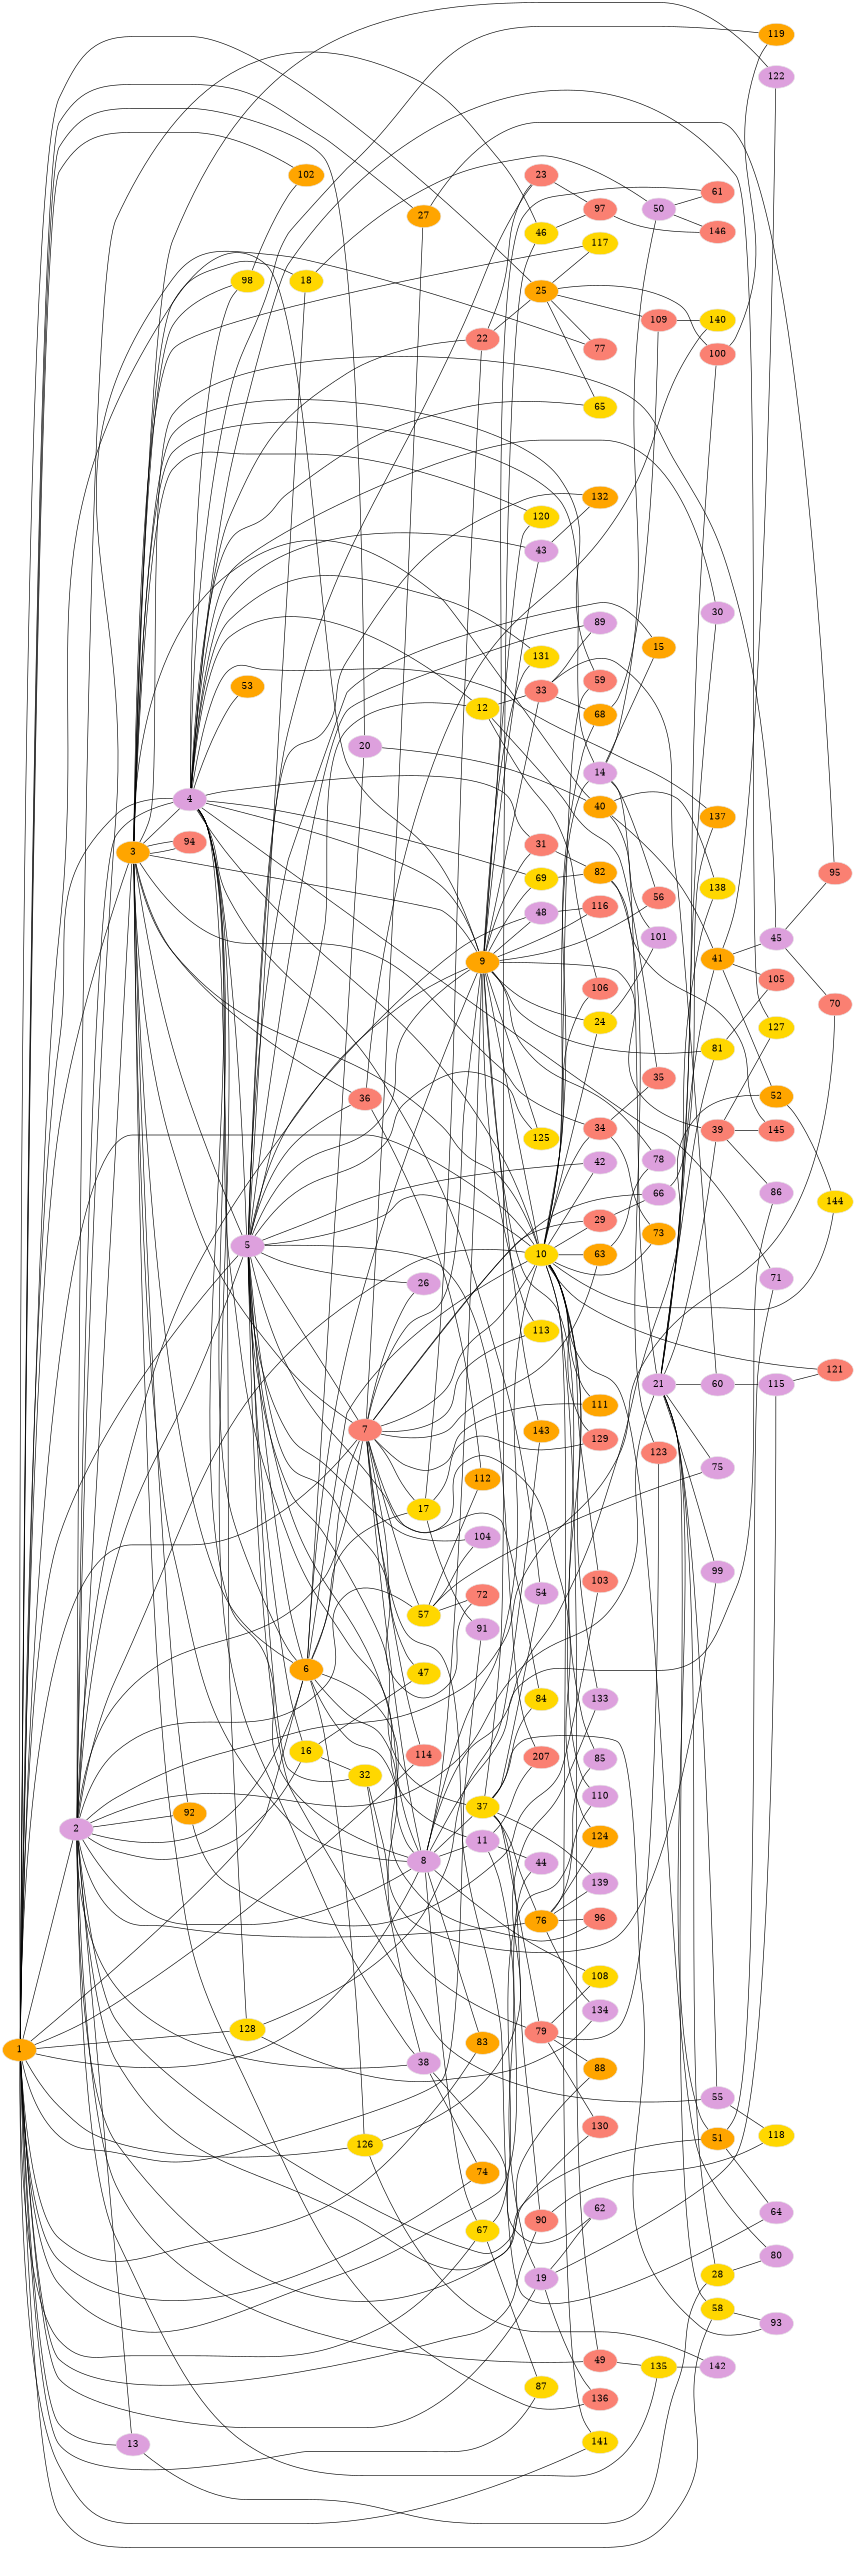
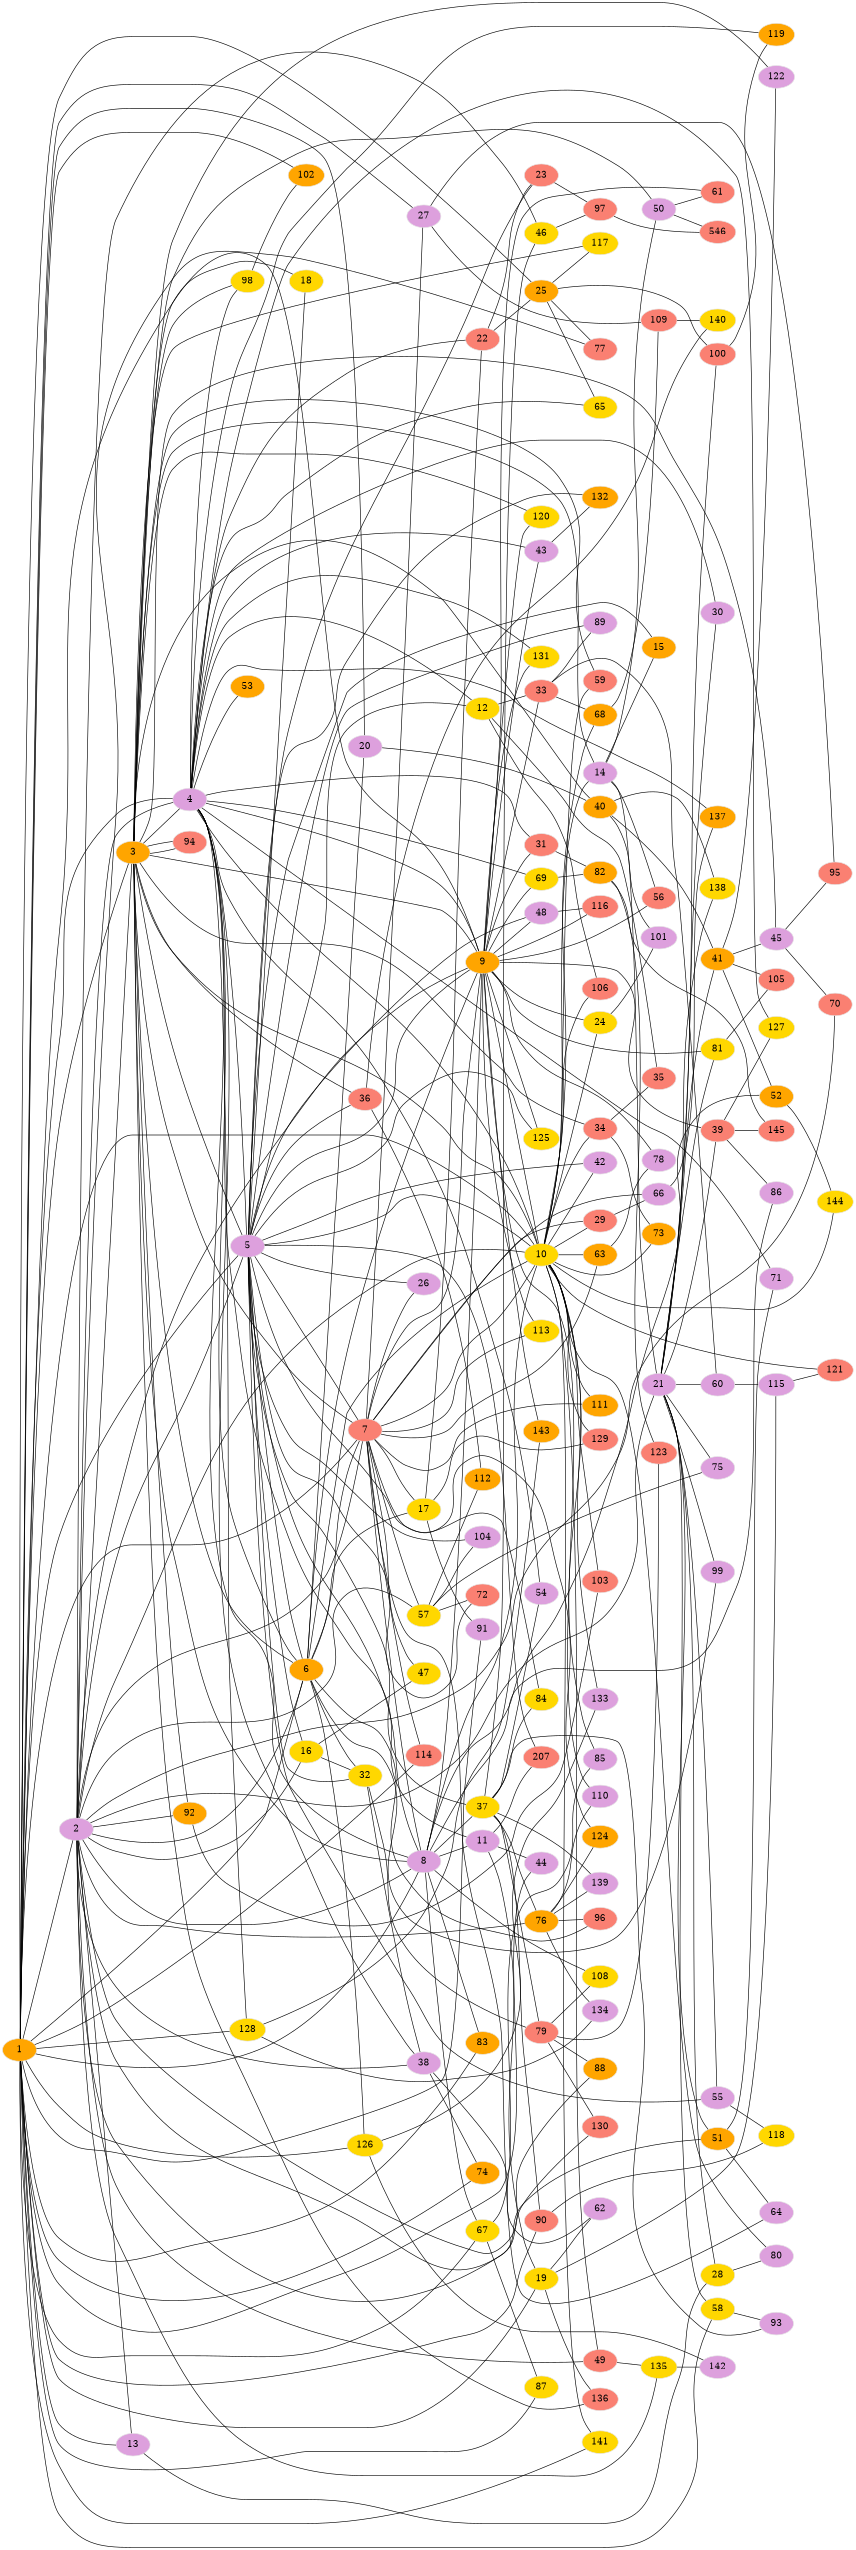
edge "50" -- "18": now "50" -- "3"
node "27": fillcolor orange -> plum
node "146": label "146" -> "546"
edge "25" -- "109": now "27" -- "109"
edge "6" -- "8": now "6" -- "32"
node "19": fillcolor plum -> gold
